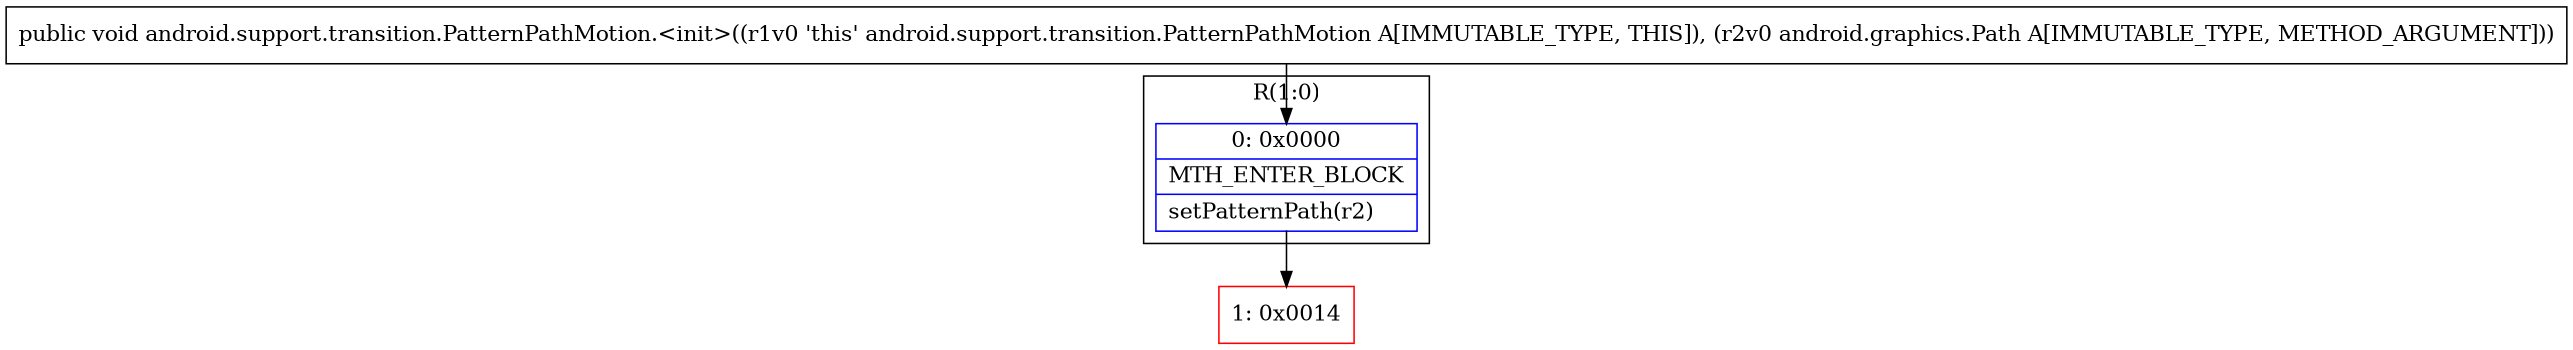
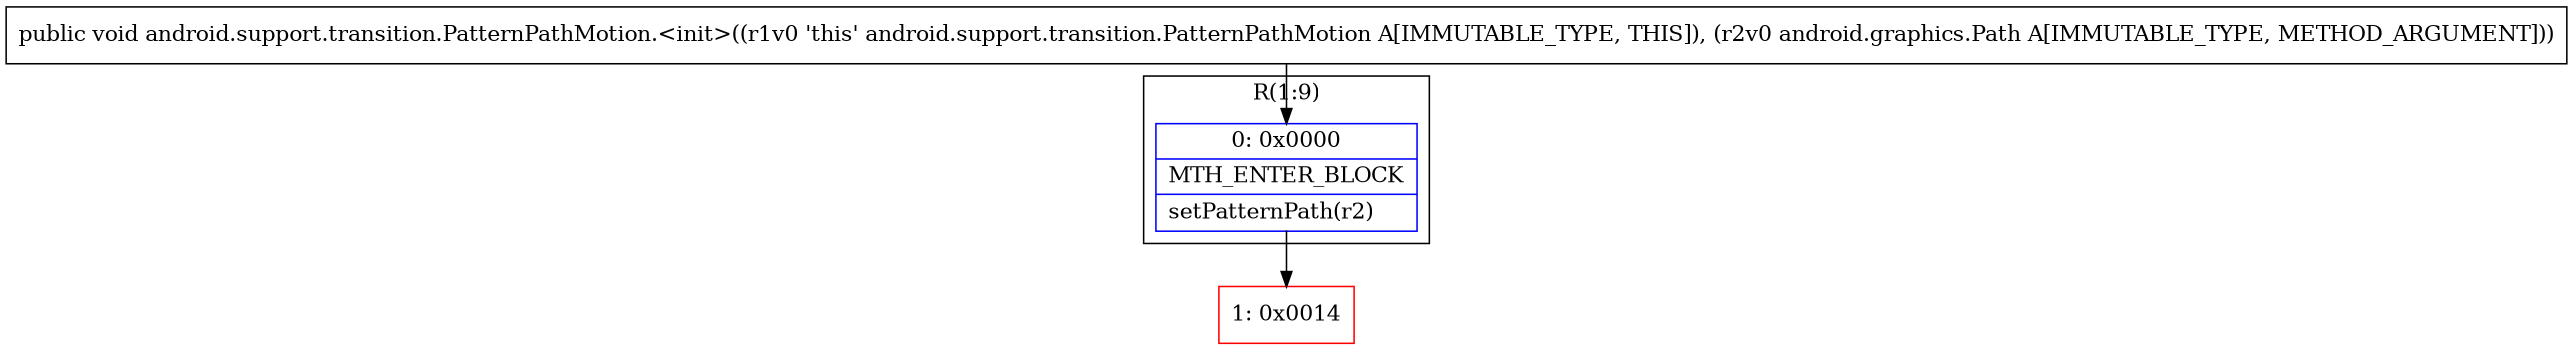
cluster "R(1:0)": label "R(1:0)" -> "R(1:9)"
